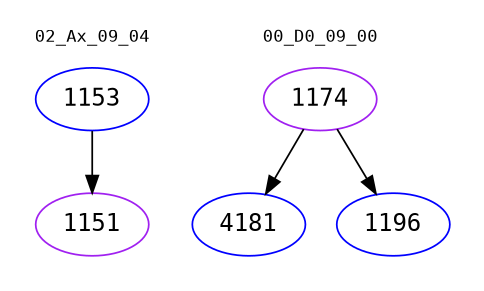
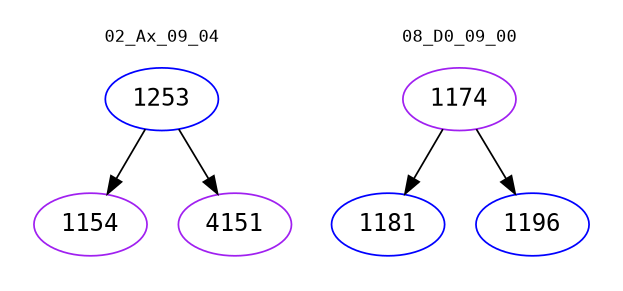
cluster "00_D0_09_00": label "00_D0_09_00" -> "08_D0_09_00"
node "1153": label "1153" -> "1253"
node "1154": added
node "1151": label "1151" -> "4151"
node "4181": label "4181" -> "1181"
